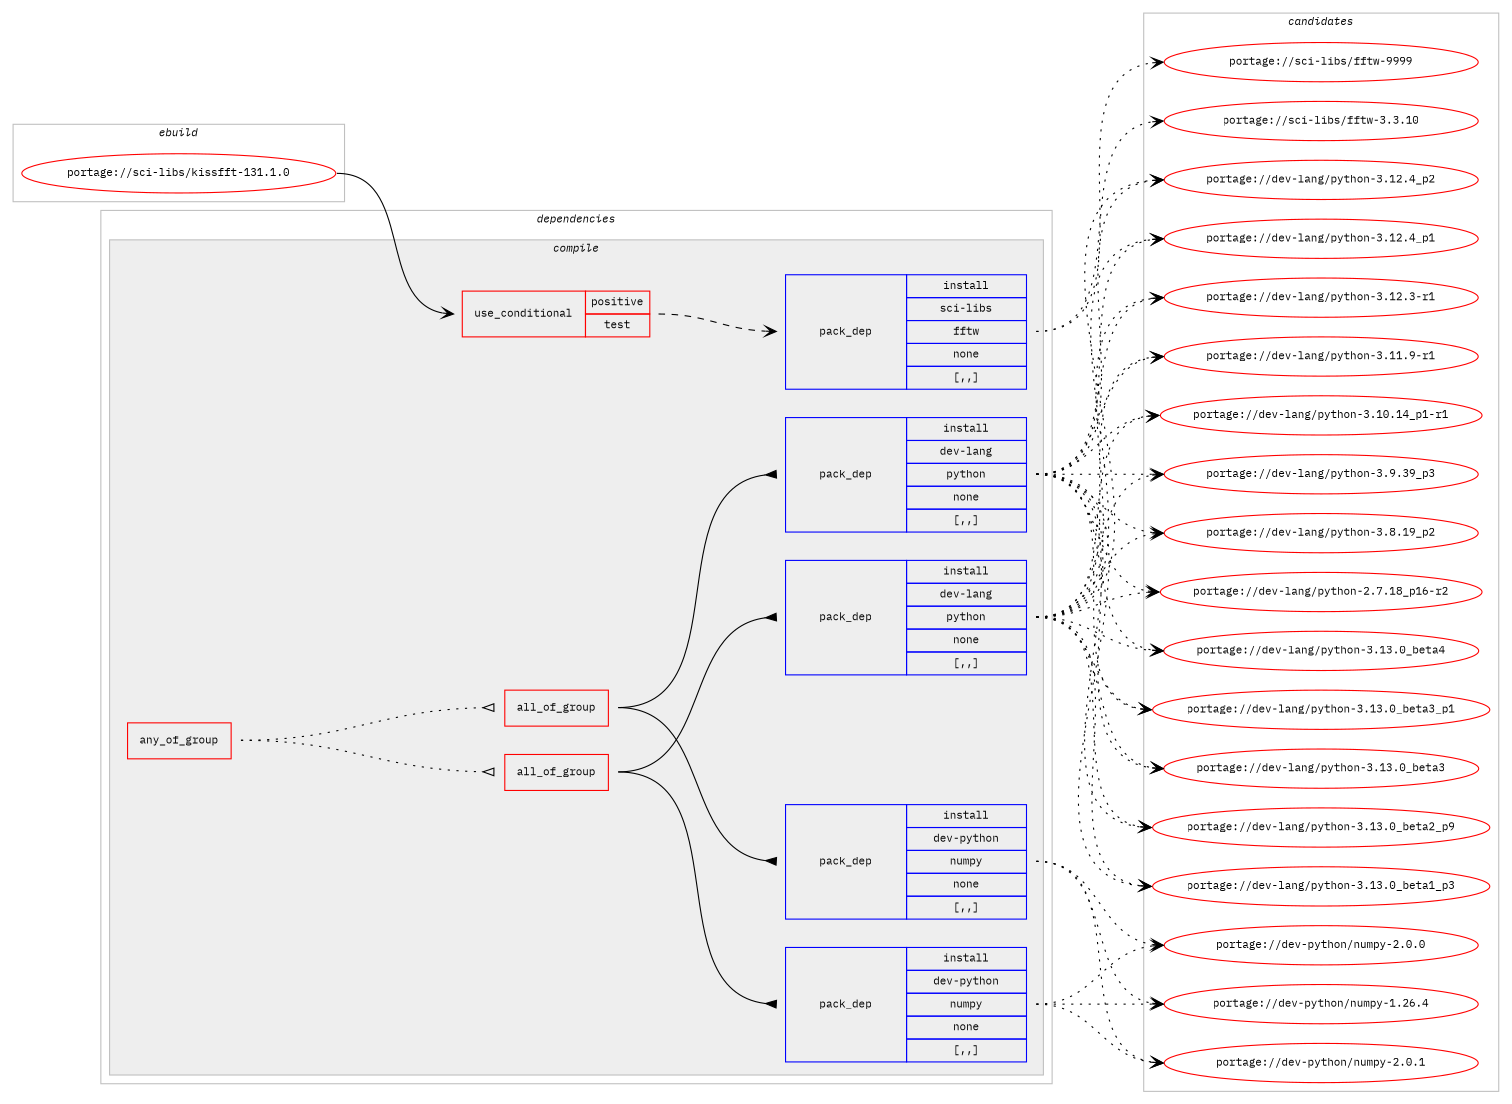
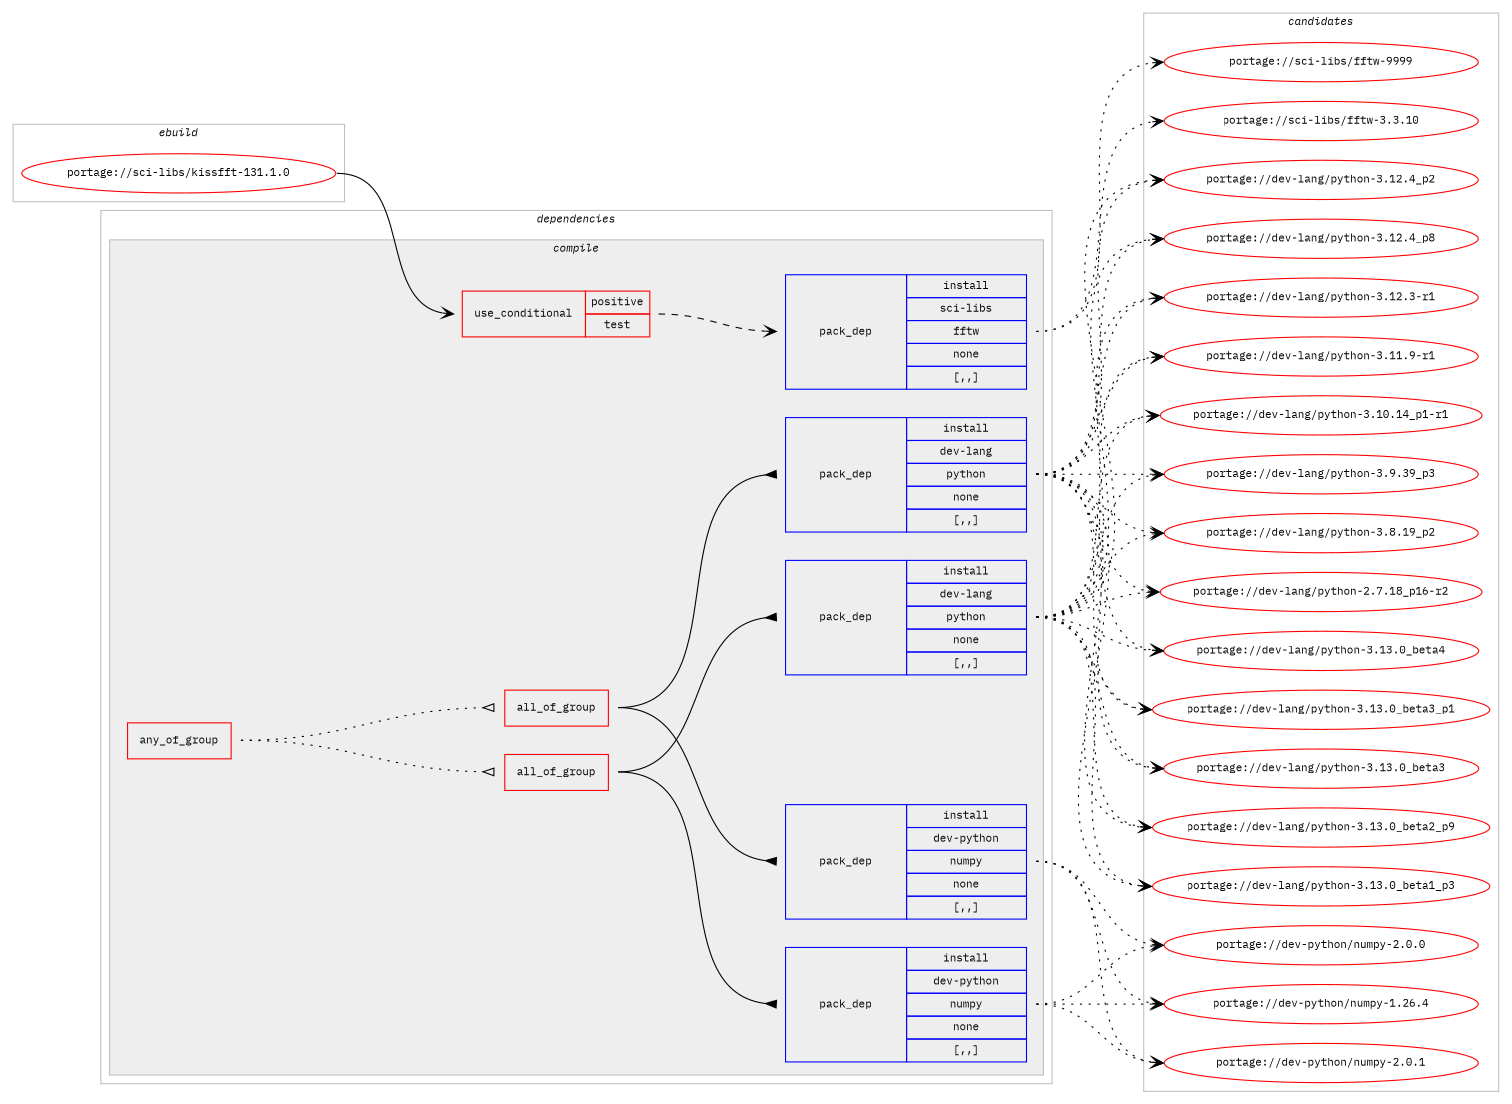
node "portage://dev-lang/python-3.12.4_p1": label "portage://dev-lang/python-3.12.4_p1" -> "portage://dev-lang/python-3.12.4_p8"
